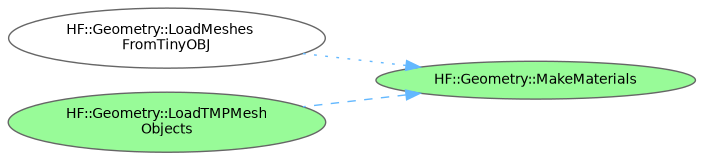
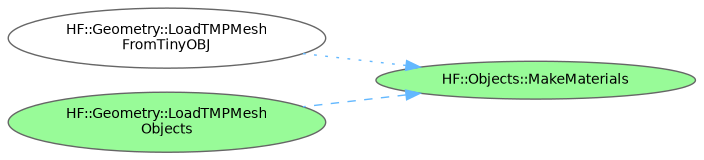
node "HF::Geometry::LoadMeshes FromTinyOBJ": label "HF::Geometry::LoadMeshes FromTinyOBJ" -> "HF::Geometry::LoadTMPMesh FromTinyOBJ"
node "HF::Geometry::MakeMaterials": label "HF::Geometry::MakeMaterials" -> "HF::Objects::MakeMaterials"
